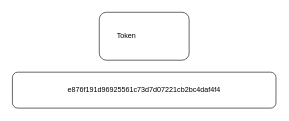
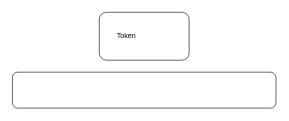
node "e876f191d96925561c73d7d07221cb2bc4daf4f4": removed
